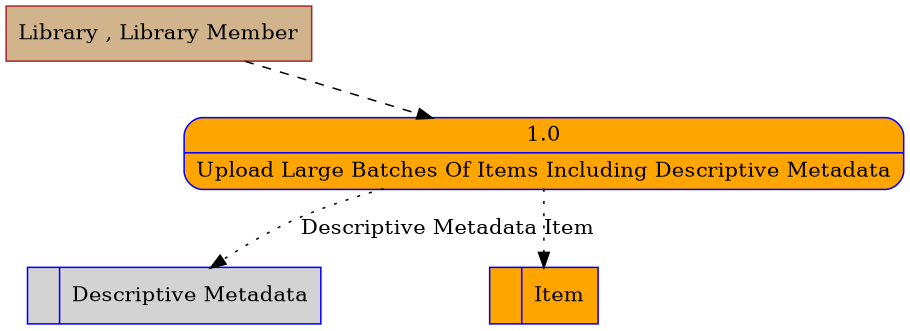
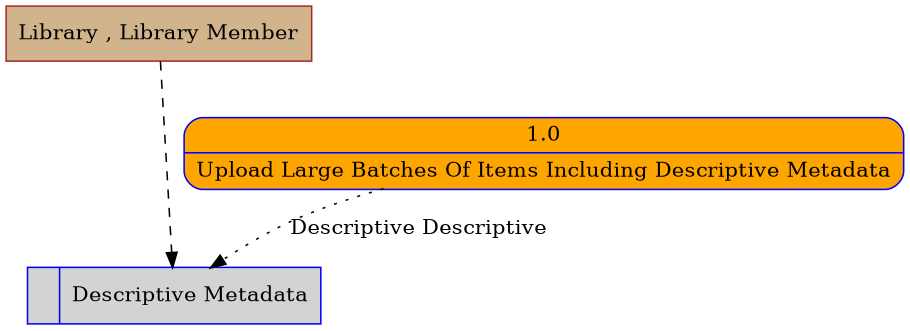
edge "Library , Library Member" -> "1.0": now "Library , Library Member" -> "Descriptive Metadata"
edge "1.0" -> "Descriptive Metadata": label "Descriptive Metadata" -> "Descriptive Descriptive"
node "Item": removed
